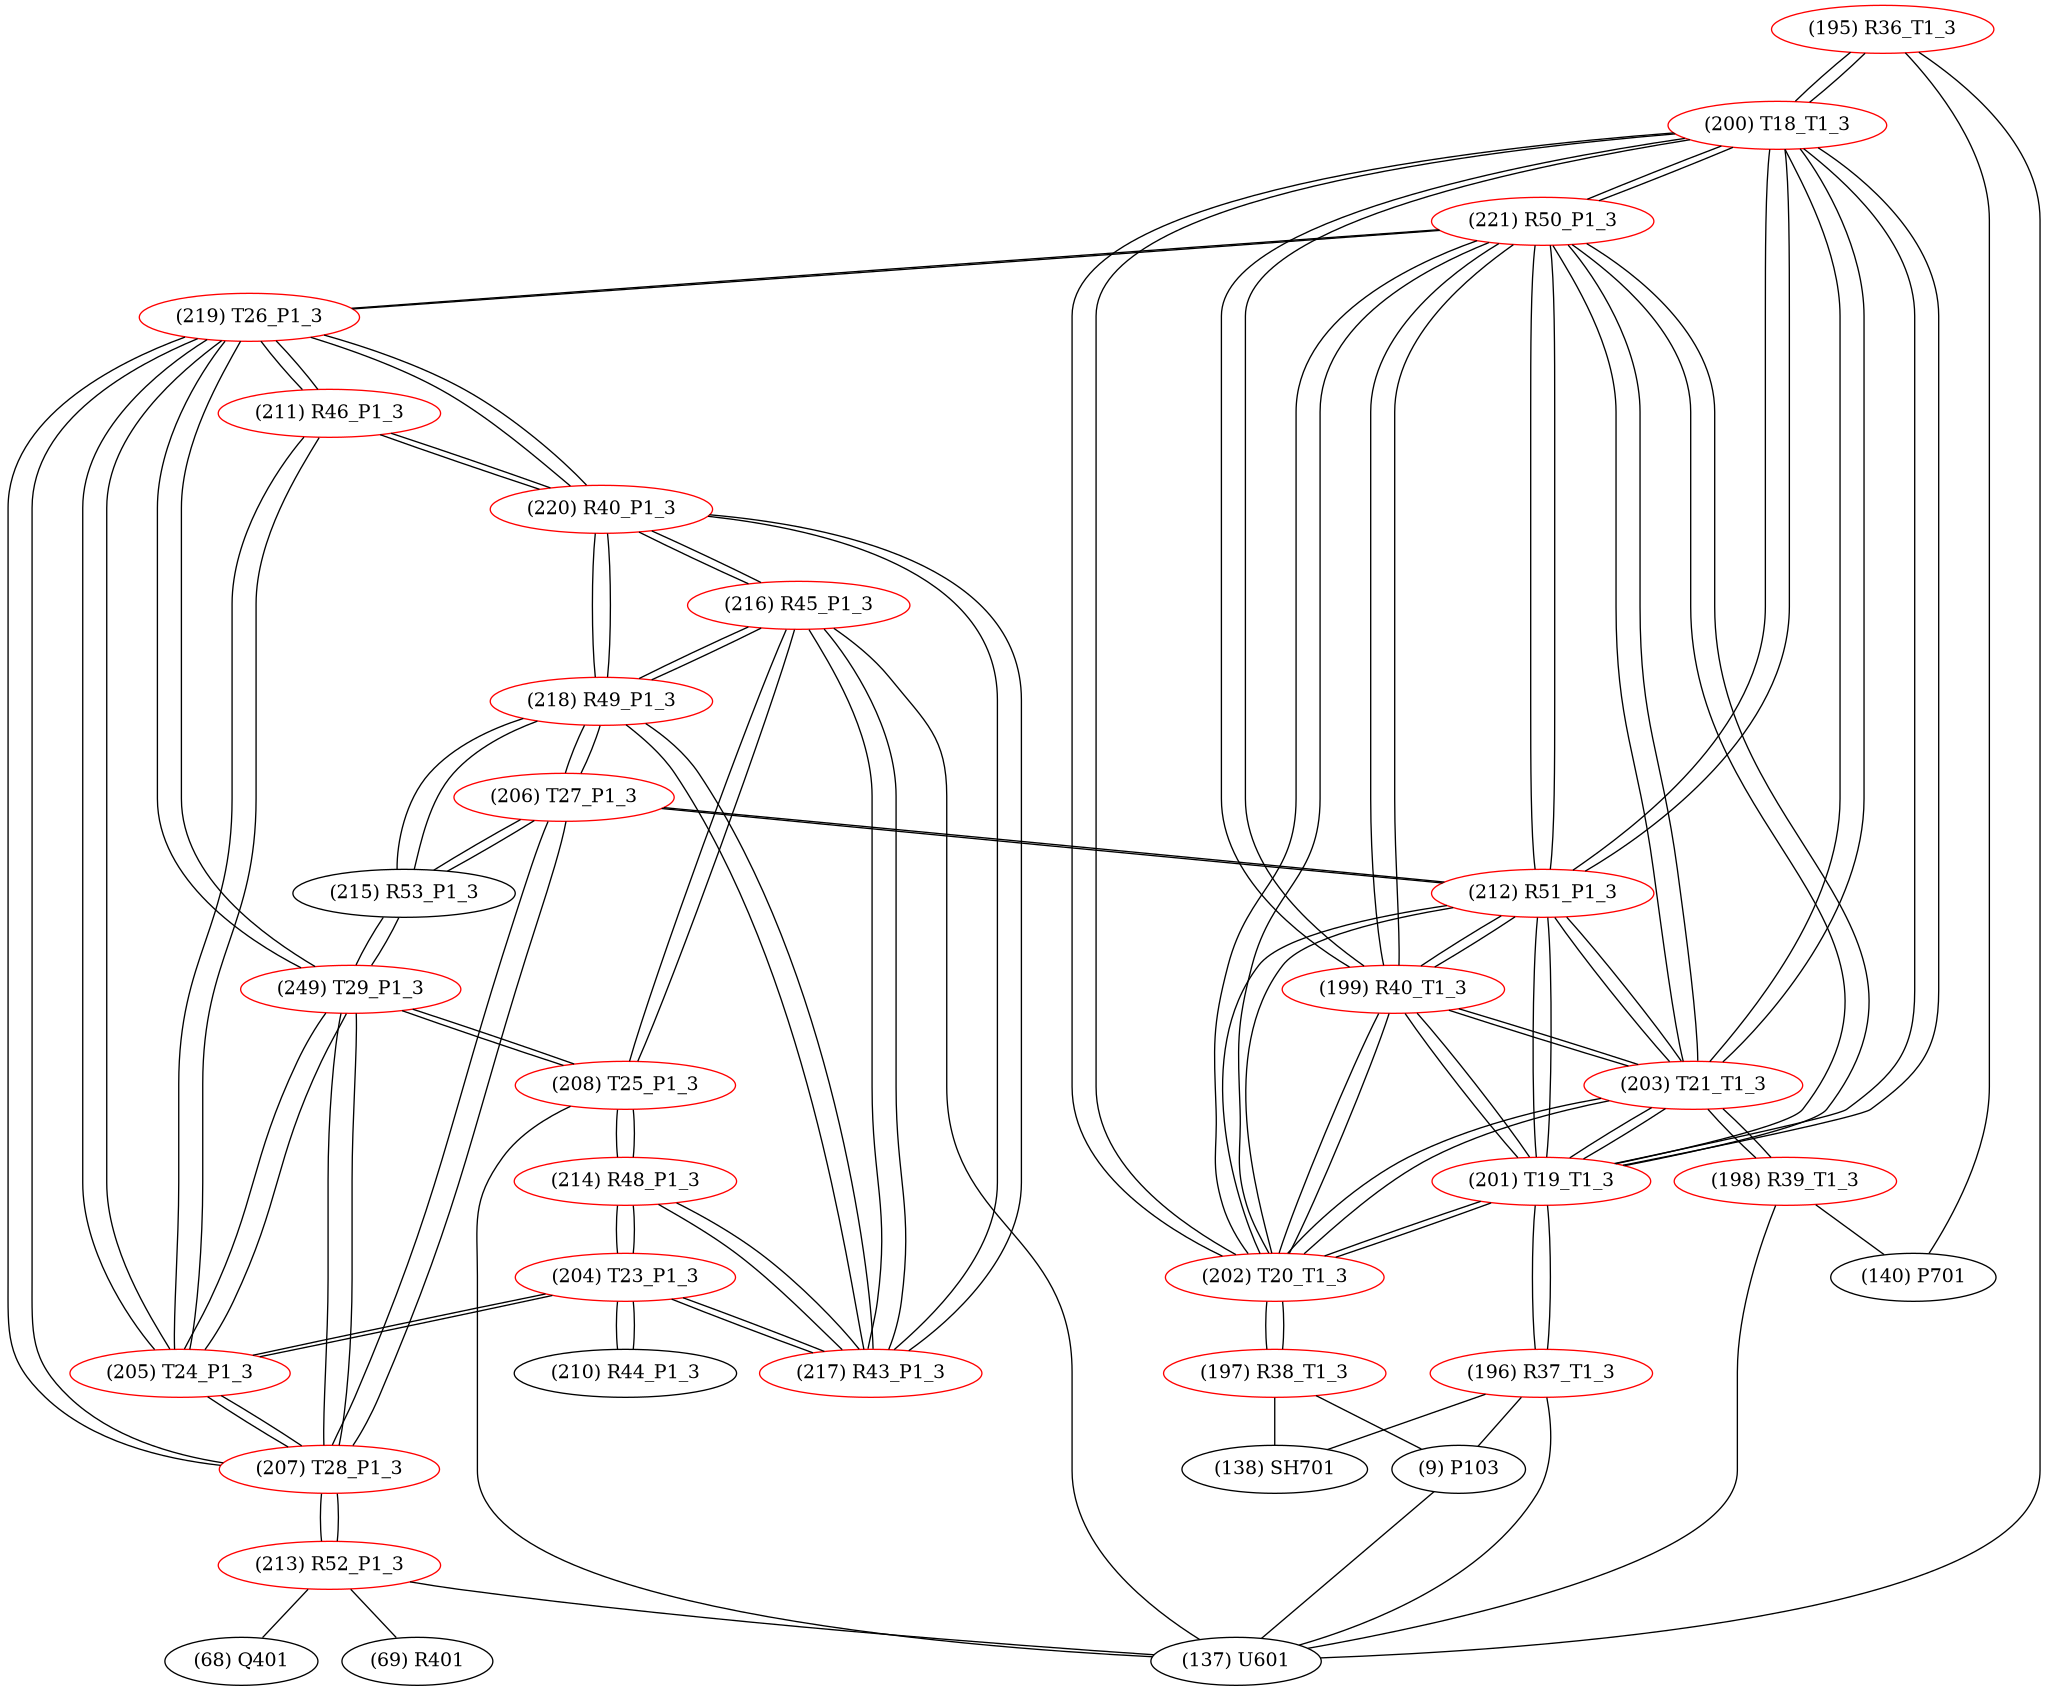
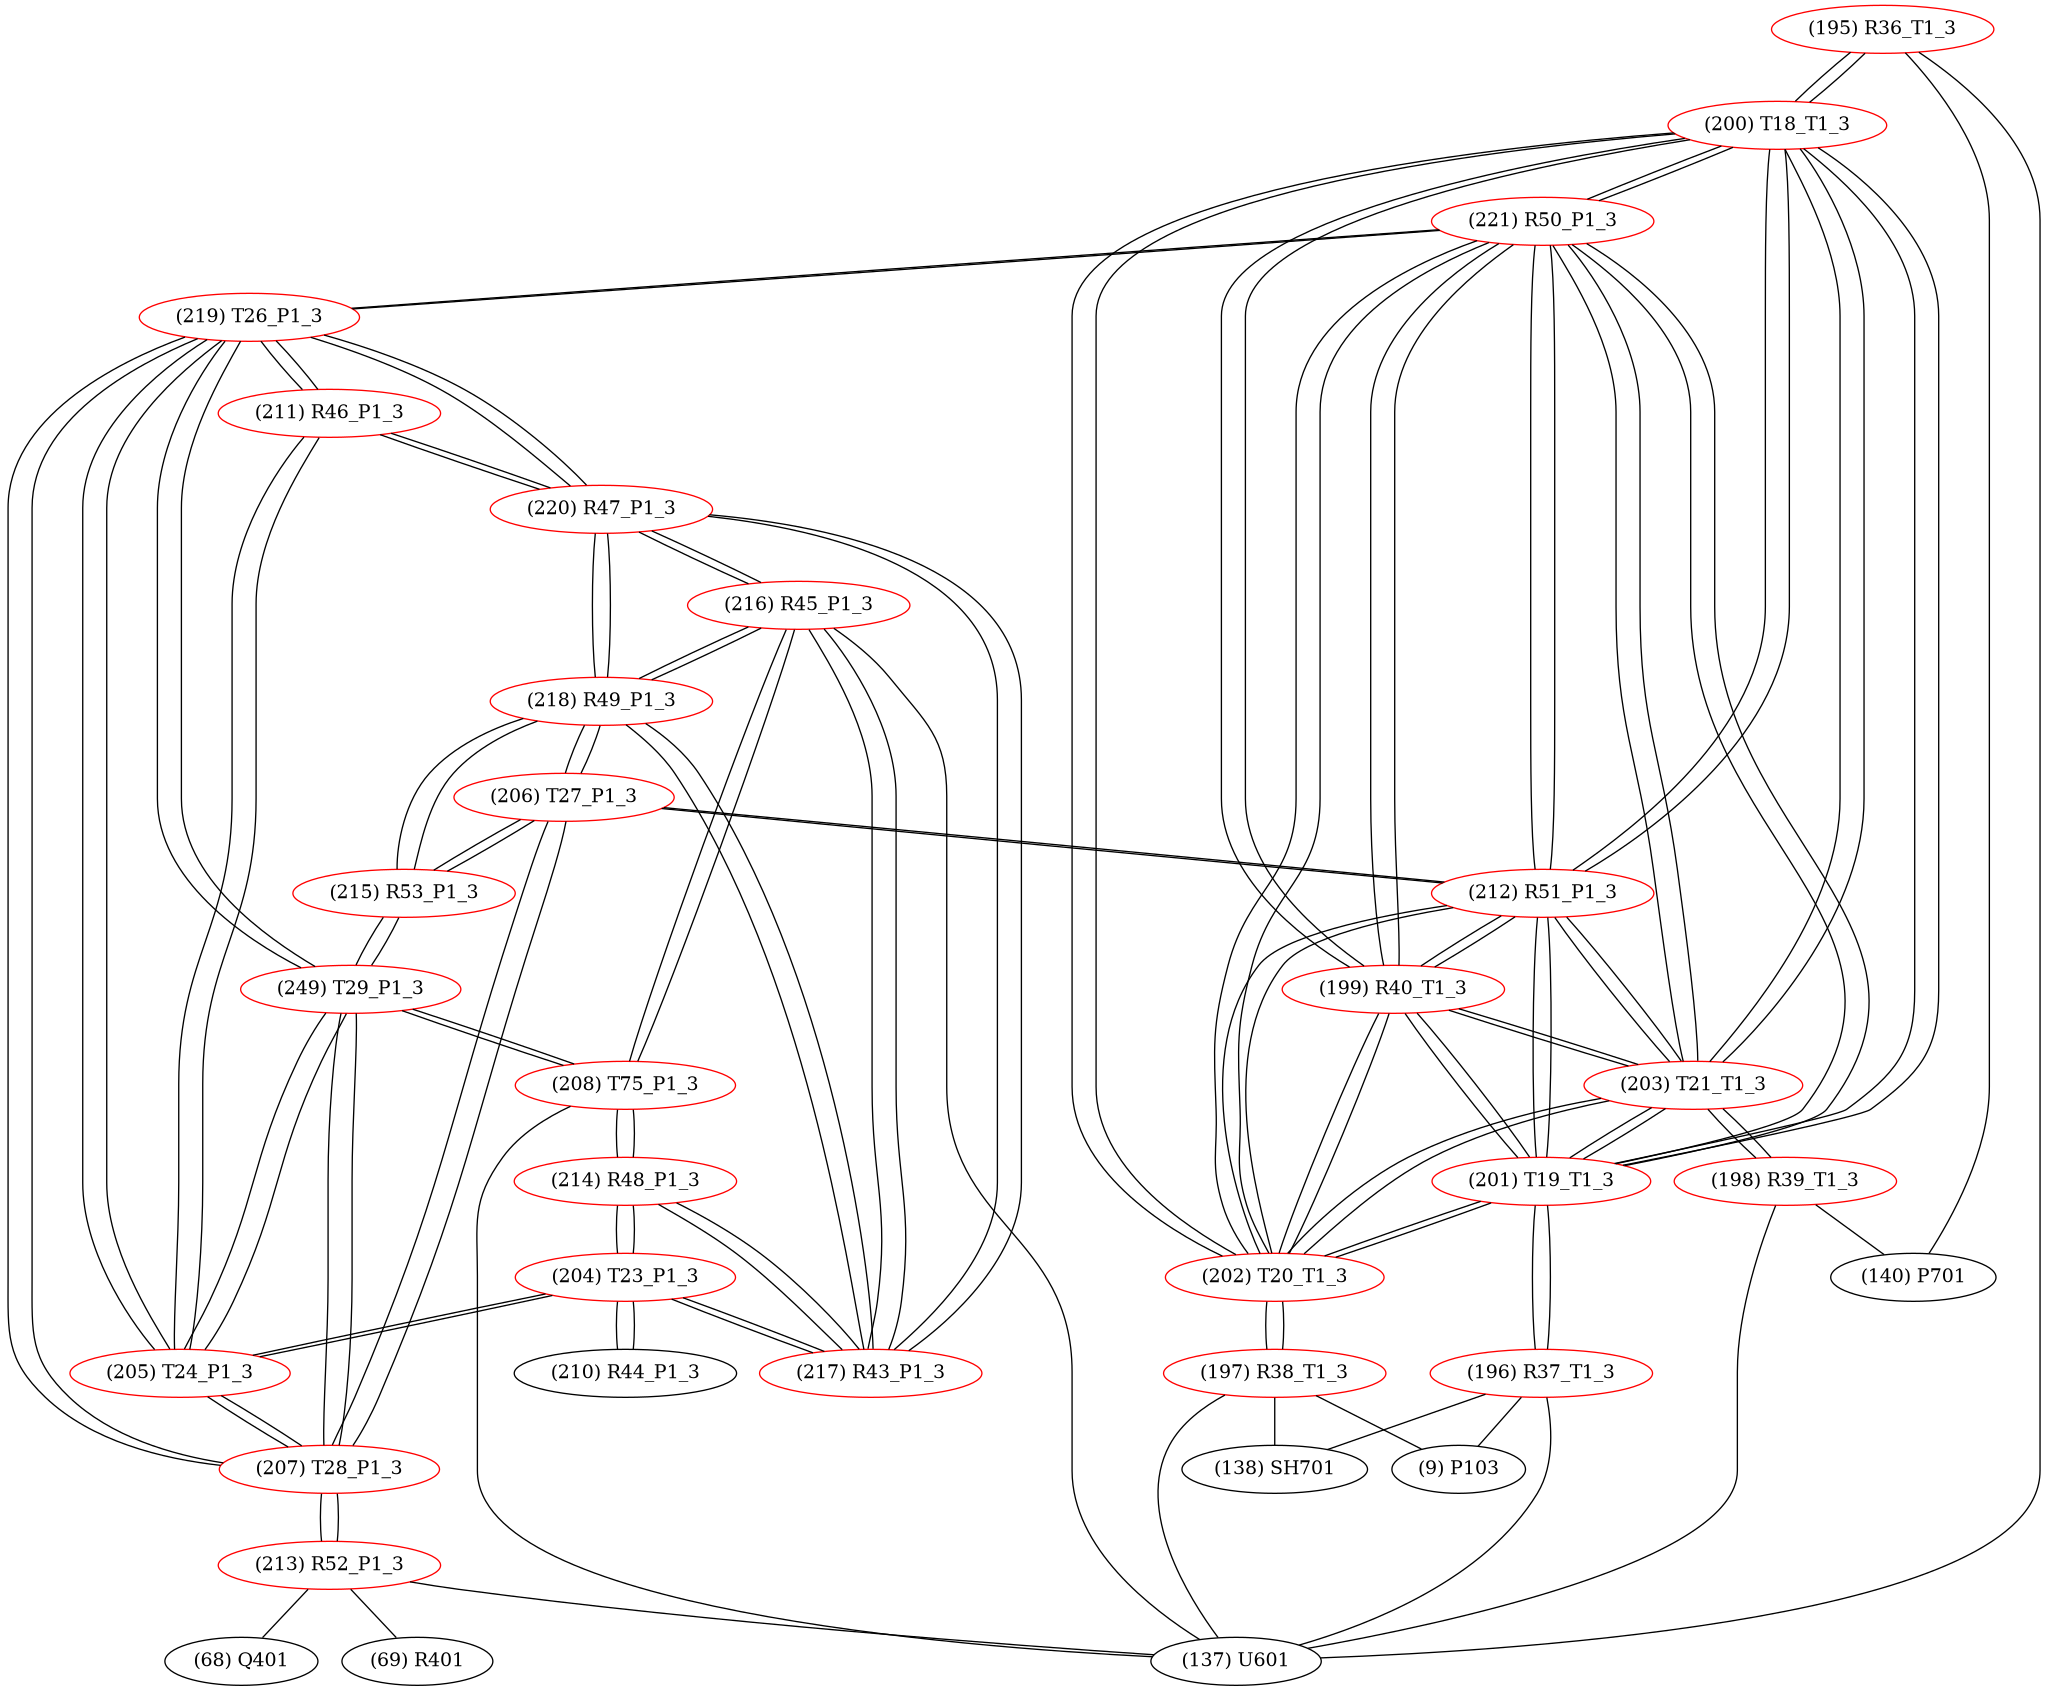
node "(220) R40_P1_3": label "(220) R40_P1_3" -> "(220) R47_P1_3"
node "(215) R53_P1_3": color black -> red
node "(208) T25_P1_3": label "(208) T25_P1_3" -> "(208) T75_P1_3"
edge "(9) P103" -- "(137) U601": now "(197) R38_T1_3" -- "(137) U601"
